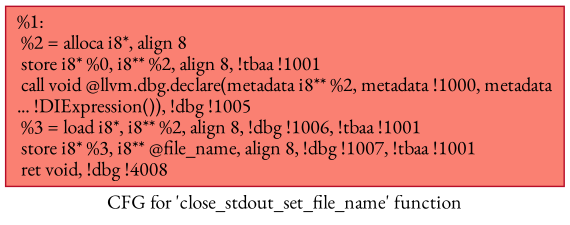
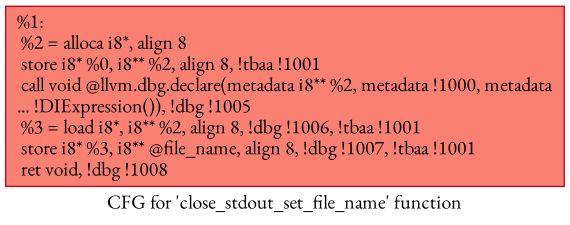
node "%1:": text "ret void, !dbg !4008" -> "ret void, !dbg !1008"
